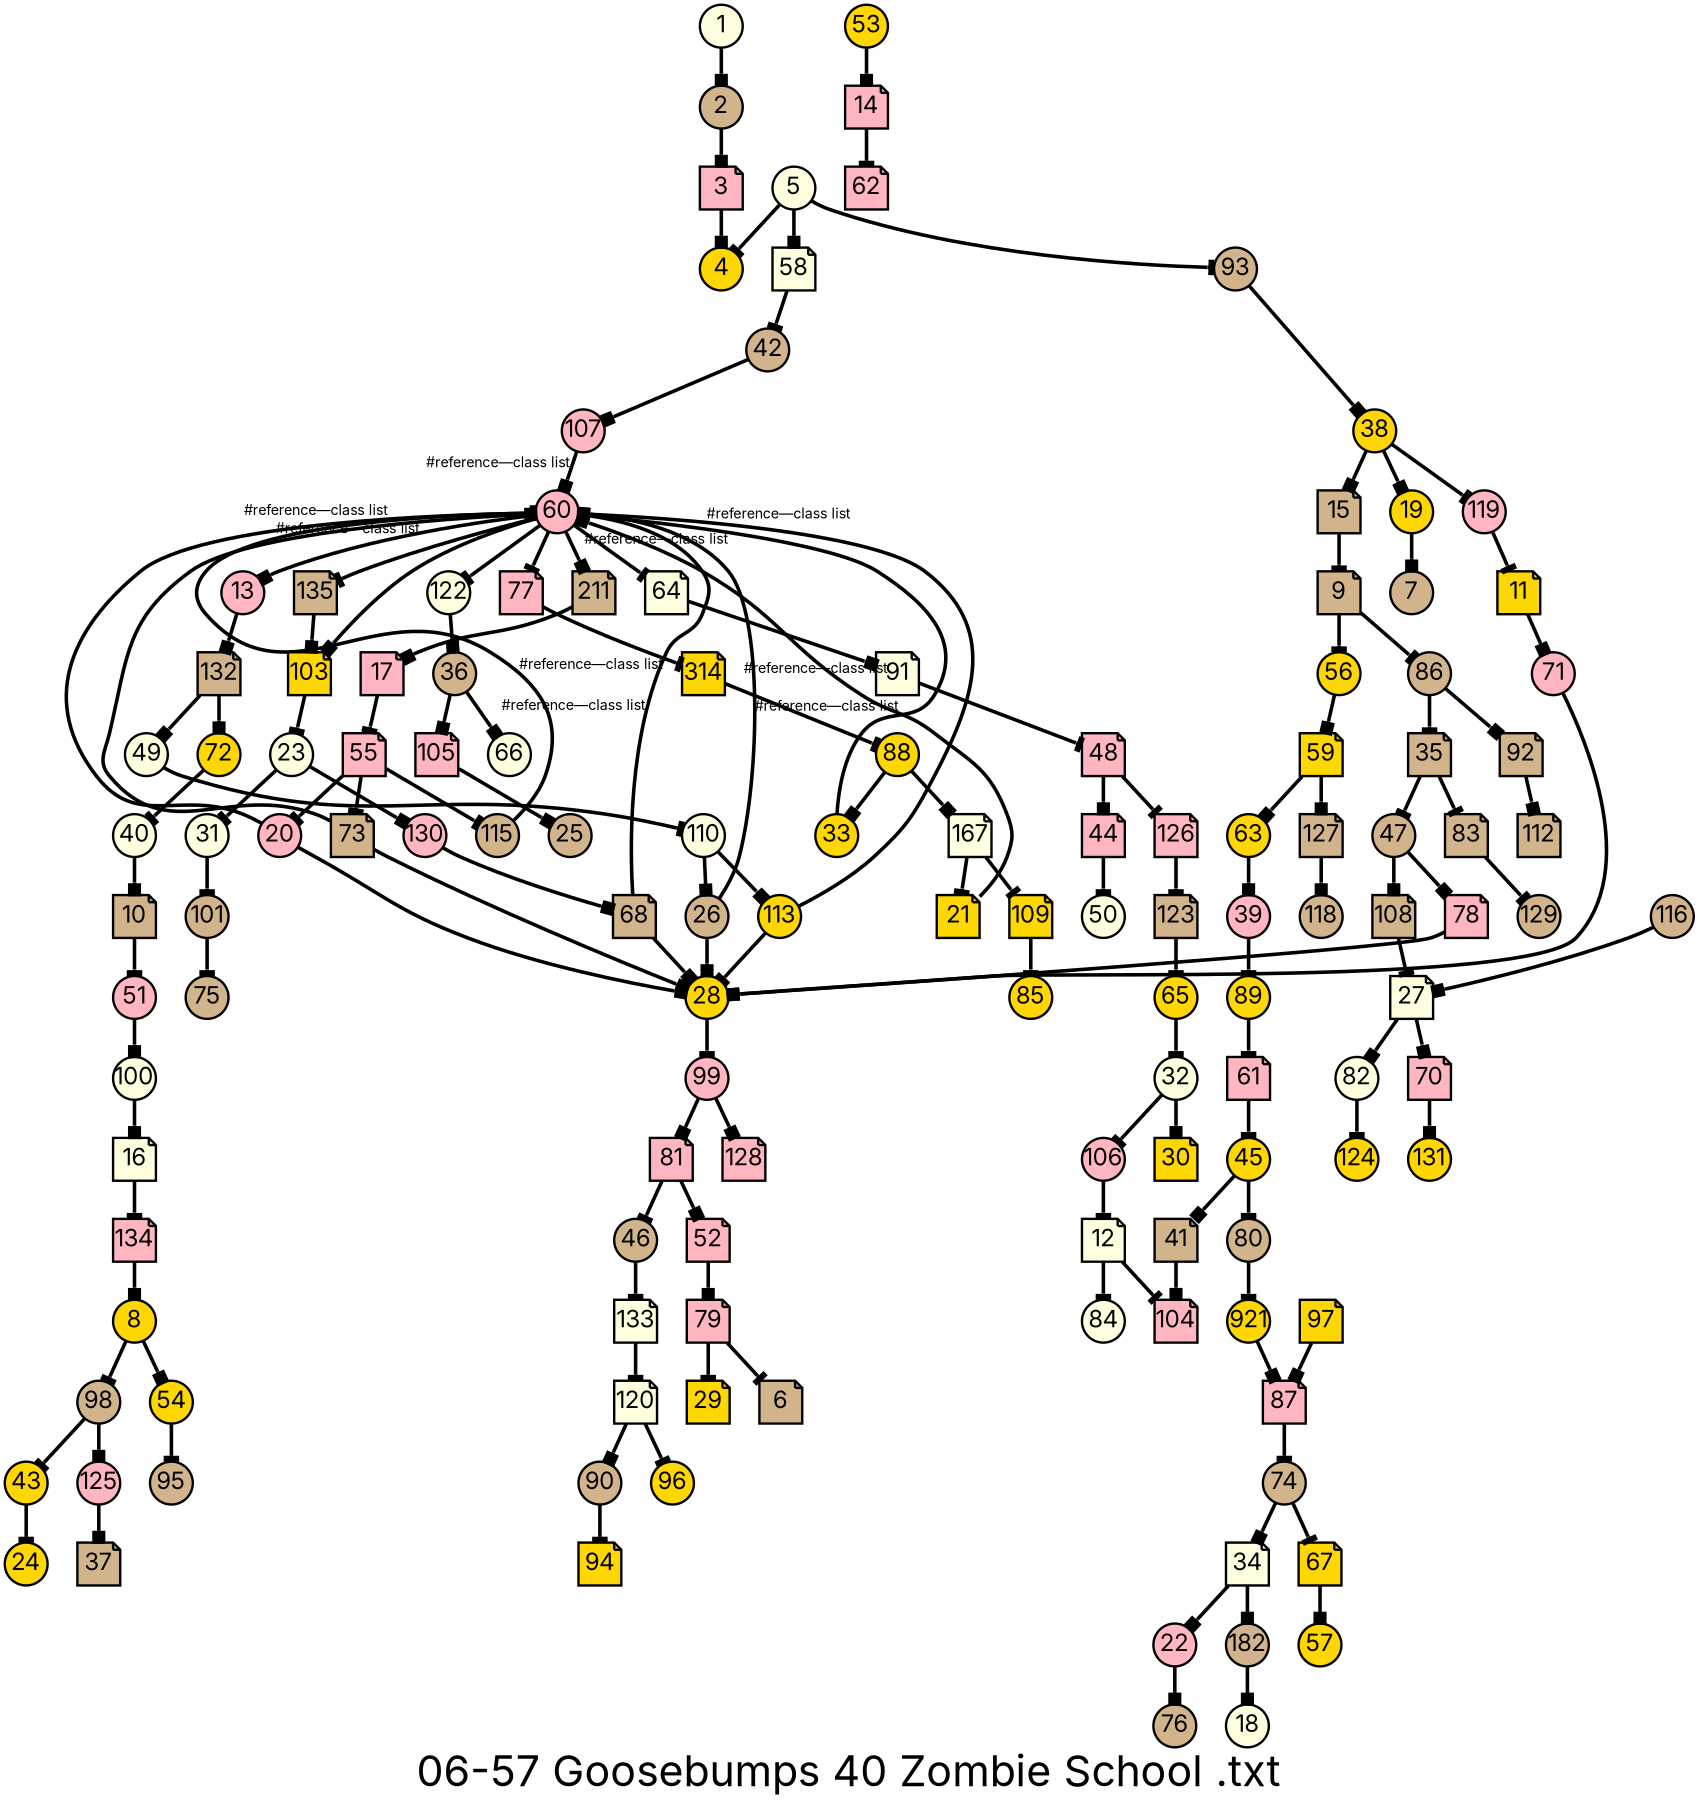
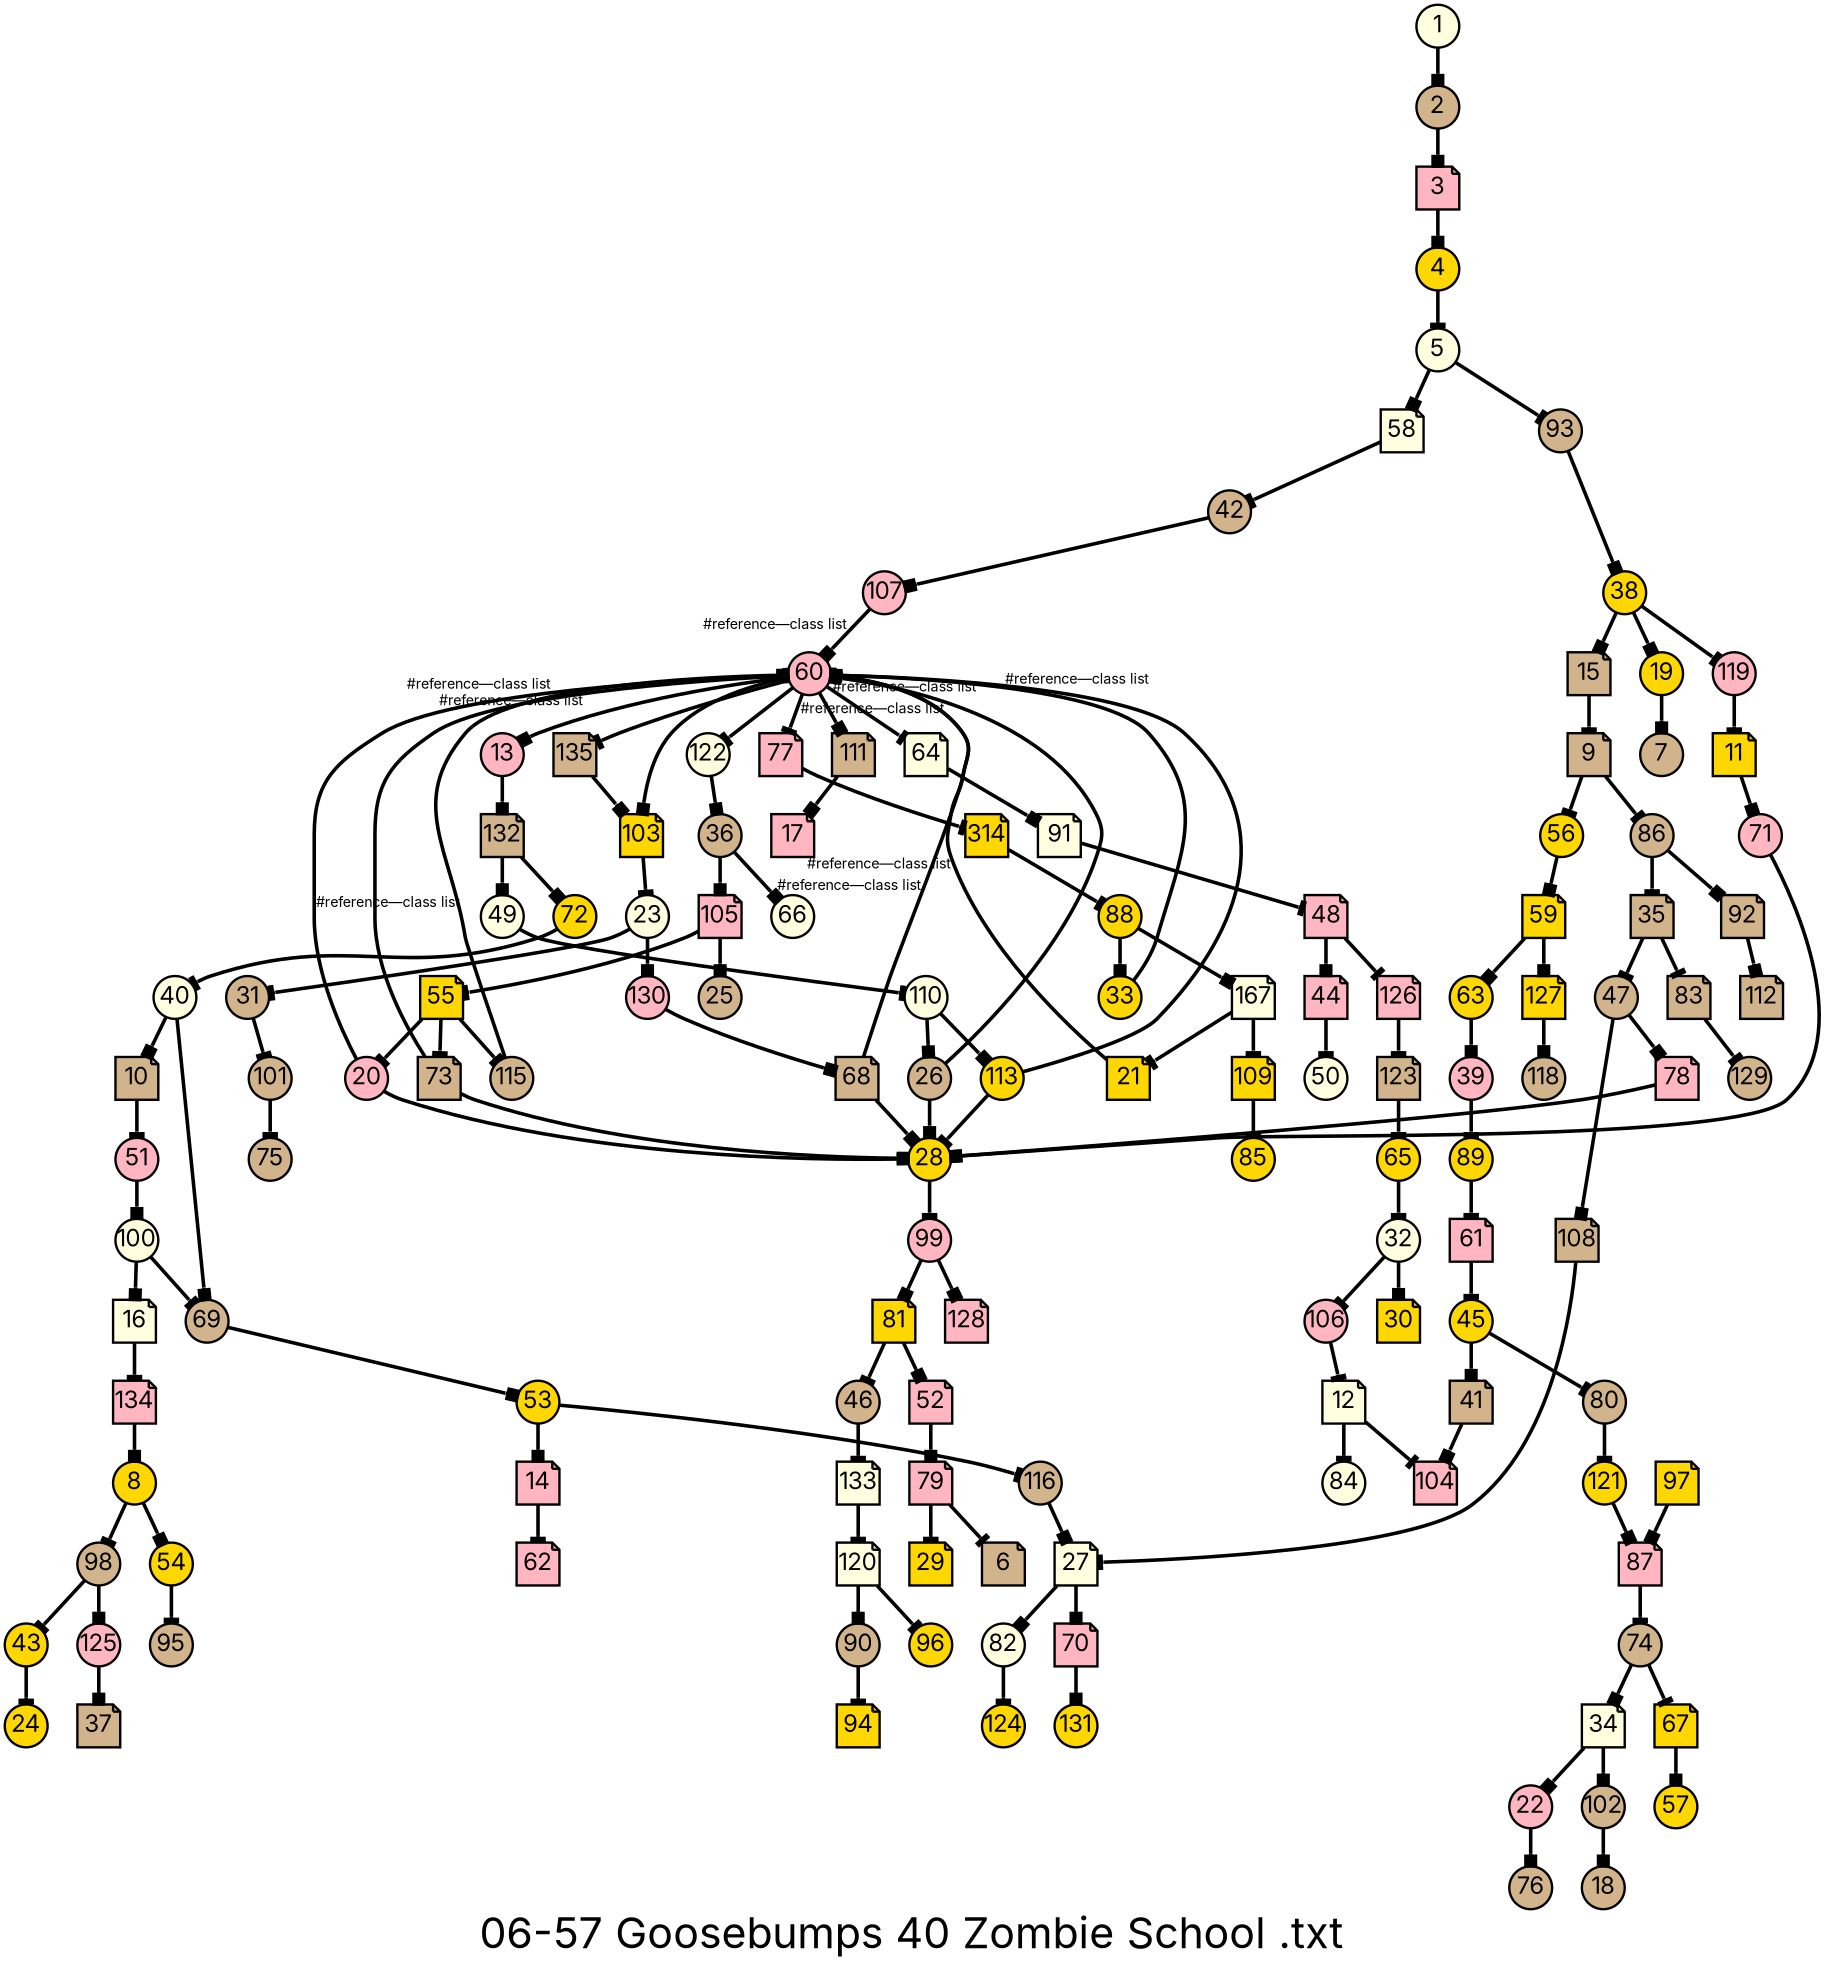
edge "5" -> "4": reversed
node "211": label "211" -> "111"
edge "115" -> "60": arrowhead tee -> box
edge "17" -> "55": now "105" -> "55"
node "55": fillcolor lightpink -> gold
node "31": fillcolor lightyellow -> tan
node "127": fillcolor tan -> gold
node "81": fillcolor lightpink -> gold
node "69": added
node "921": label "921" -> "121"
edge "53" -> "116": added
node "182": label "182" -> "102"
node "18": fillcolor lightyellow -> tan
